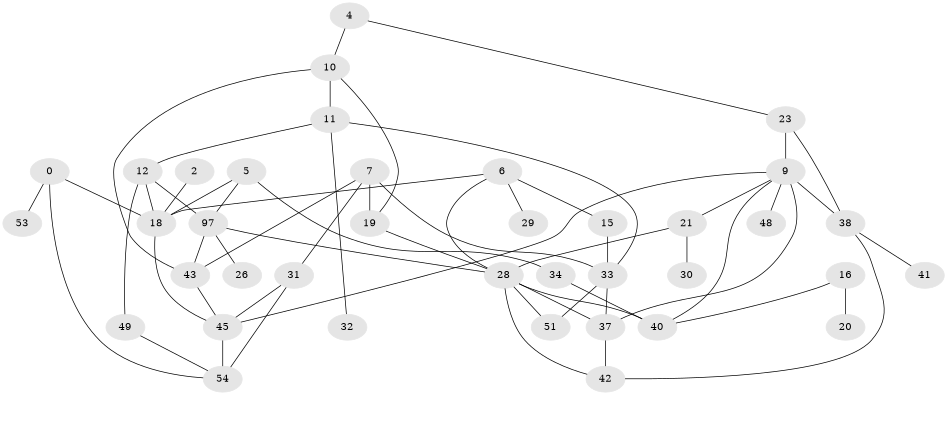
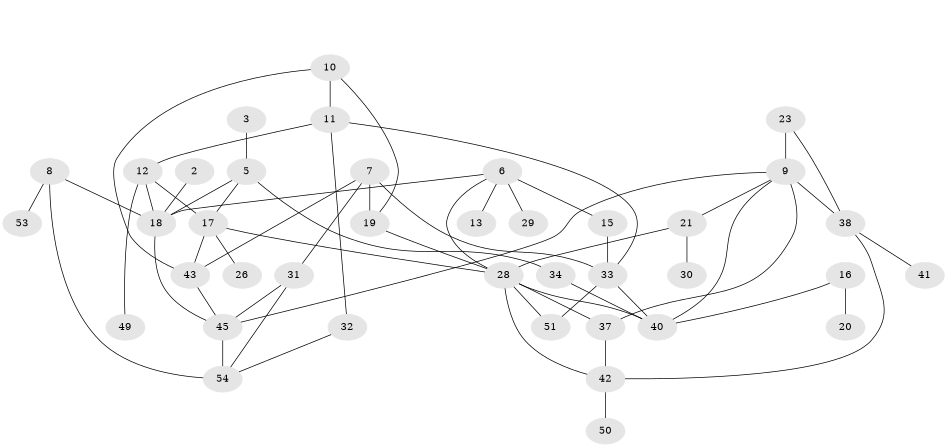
node "4": removed
node "3": added
node "0": label "0" -> "8"
node "97": label "97" -> "17"
node "13": added
node "48": removed
edge "33" -- "37": now "33" -- "40"
edge "49" -- "54": now "32" -- "54"
node "50": added
